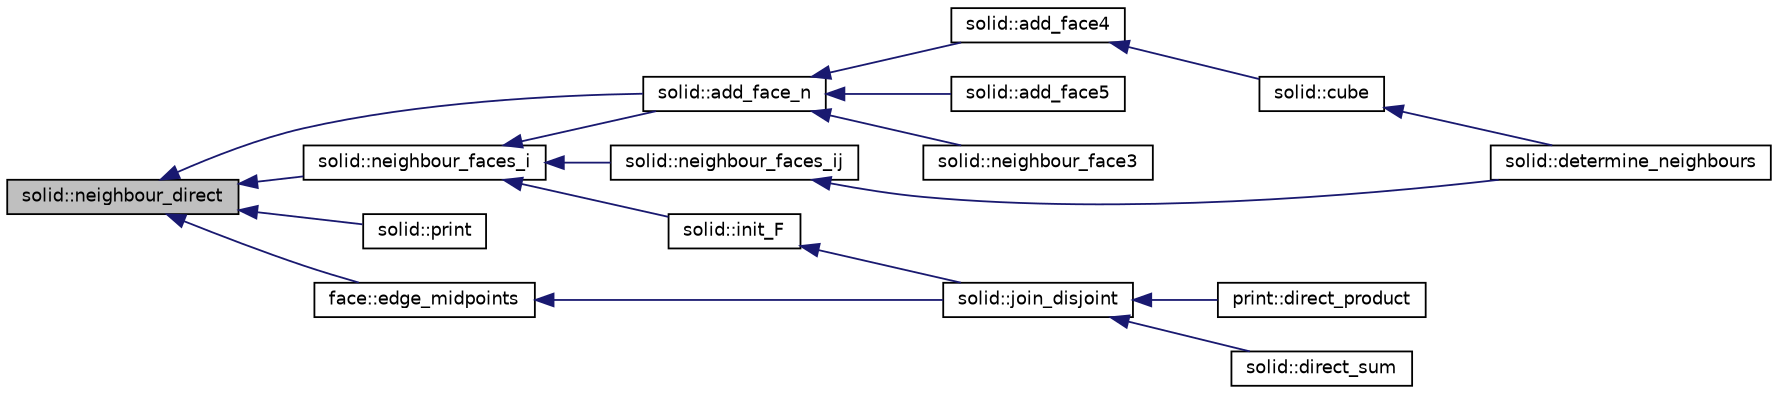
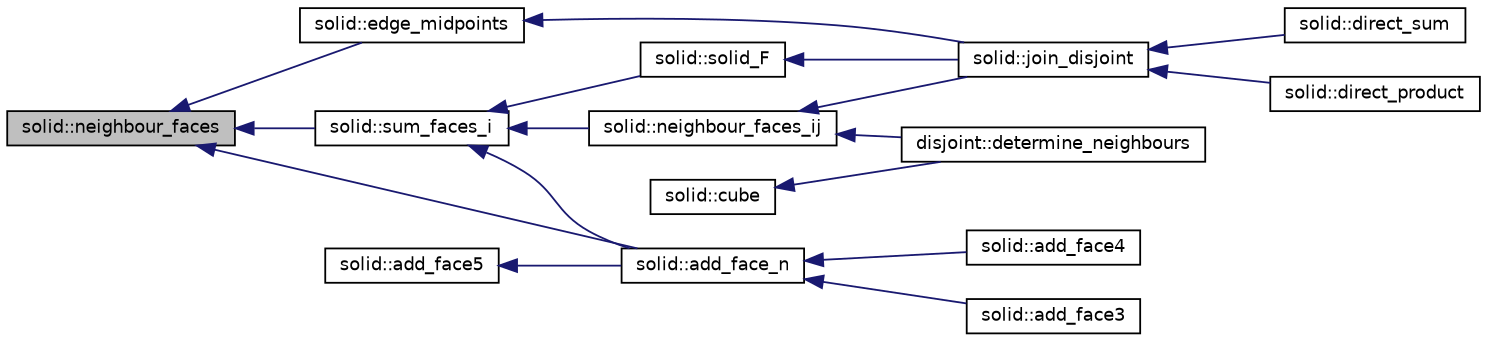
edge "solid::cube" -> "solid::add_face4": removed
edge "solid::join_disjoint" -> "solid::neighbour_faces_ij": added
edge "solid::add_face5" -> "solid::add_face_n": reversed
node "solid::neighbour_faces_i": label "solid::neighbour_faces_i" -> "solid::sum_faces_i"
node "solid::neighbour_face3": label "solid::neighbour_face3" -> "solid::add_face3"
node "solid::determine_neighbours": label "solid::determine_neighbours" -> "disjoint::determine_neighbours"
node "solid::neighbour_direct": label "solid::neighbour_direct" -> "solid::neighbour_faces"
node "solid::print": removed
node "solid::init_F": label "solid::init_F" -> "solid::solid_F"
node "face::edge_midpoints": label "face::edge_midpoints" -> "solid::edge_midpoints"
node "print::direct_product": label "print::direct_product" -> "solid::direct_product"
